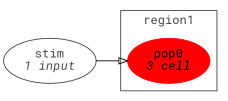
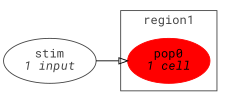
node "pop0": text "3 cell" -> "1 cell"
